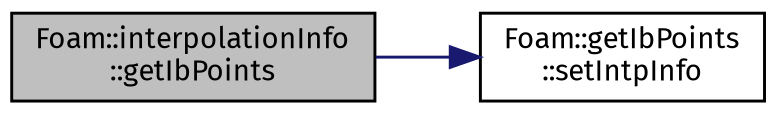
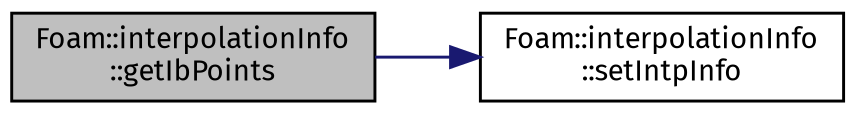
node "Foam::getIbPoints ::setIntpInfo": label "Foam::getIbPoints ::setIntpInfo" -> "Foam::interpolationInfo ::setIntpInfo"
